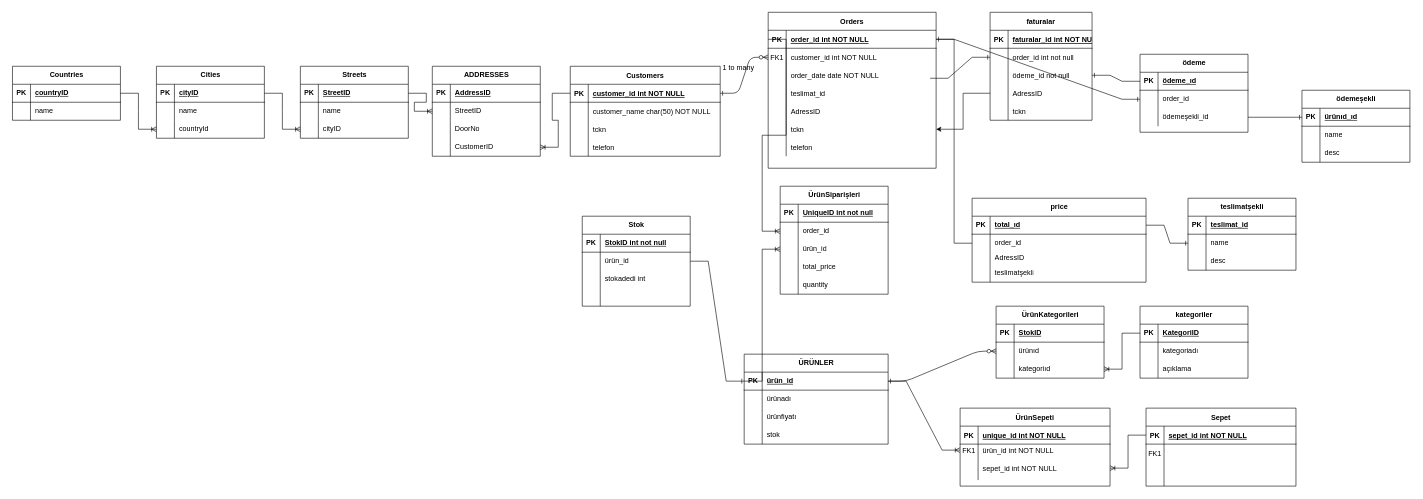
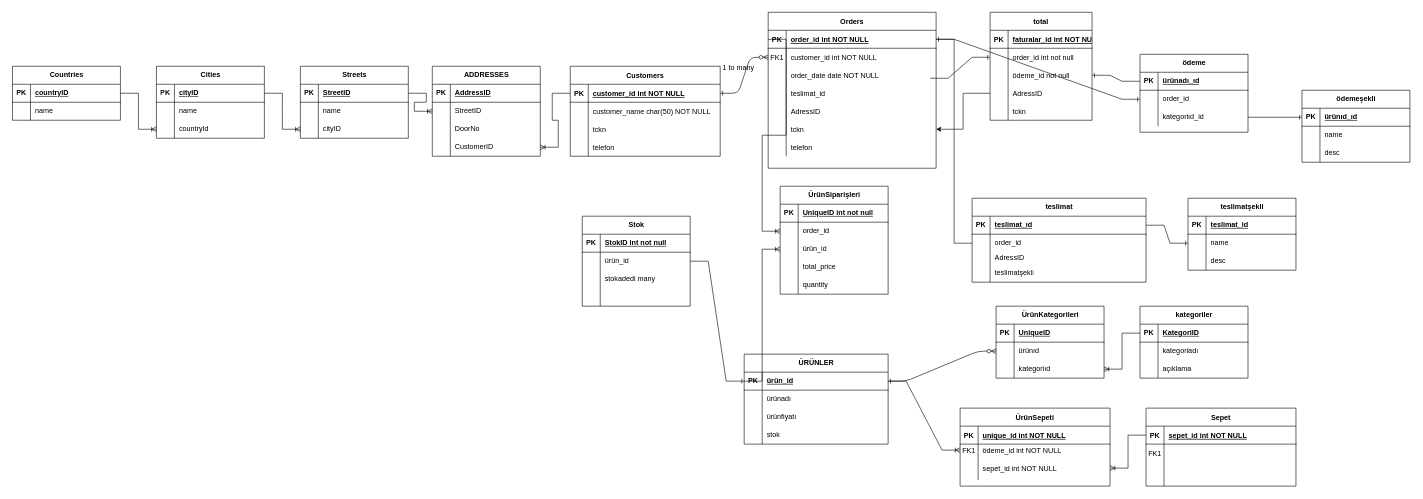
node "faturalar": label "faturalar" -> "total"
node "ödeme_ıd": label "ödeme_ıd" -> "ürünadı_ıd"
node "ödemeşekli_id": label "ödemeşekli_id" -> "kategoriıd_id"
node "price": label "price" -> "teslimat"
node "total_ıd": label "total_ıd" -> "teslimat_ıd"
node "stokadedi int": label "stokadedi int" -> "stokadedi many"
node "StokID": label "StokID" -> "UniqueID"
node "ürün_id int NOT NULL": label "ürün_id int NOT NULL" -> "ödeme_id int NOT NULL"
